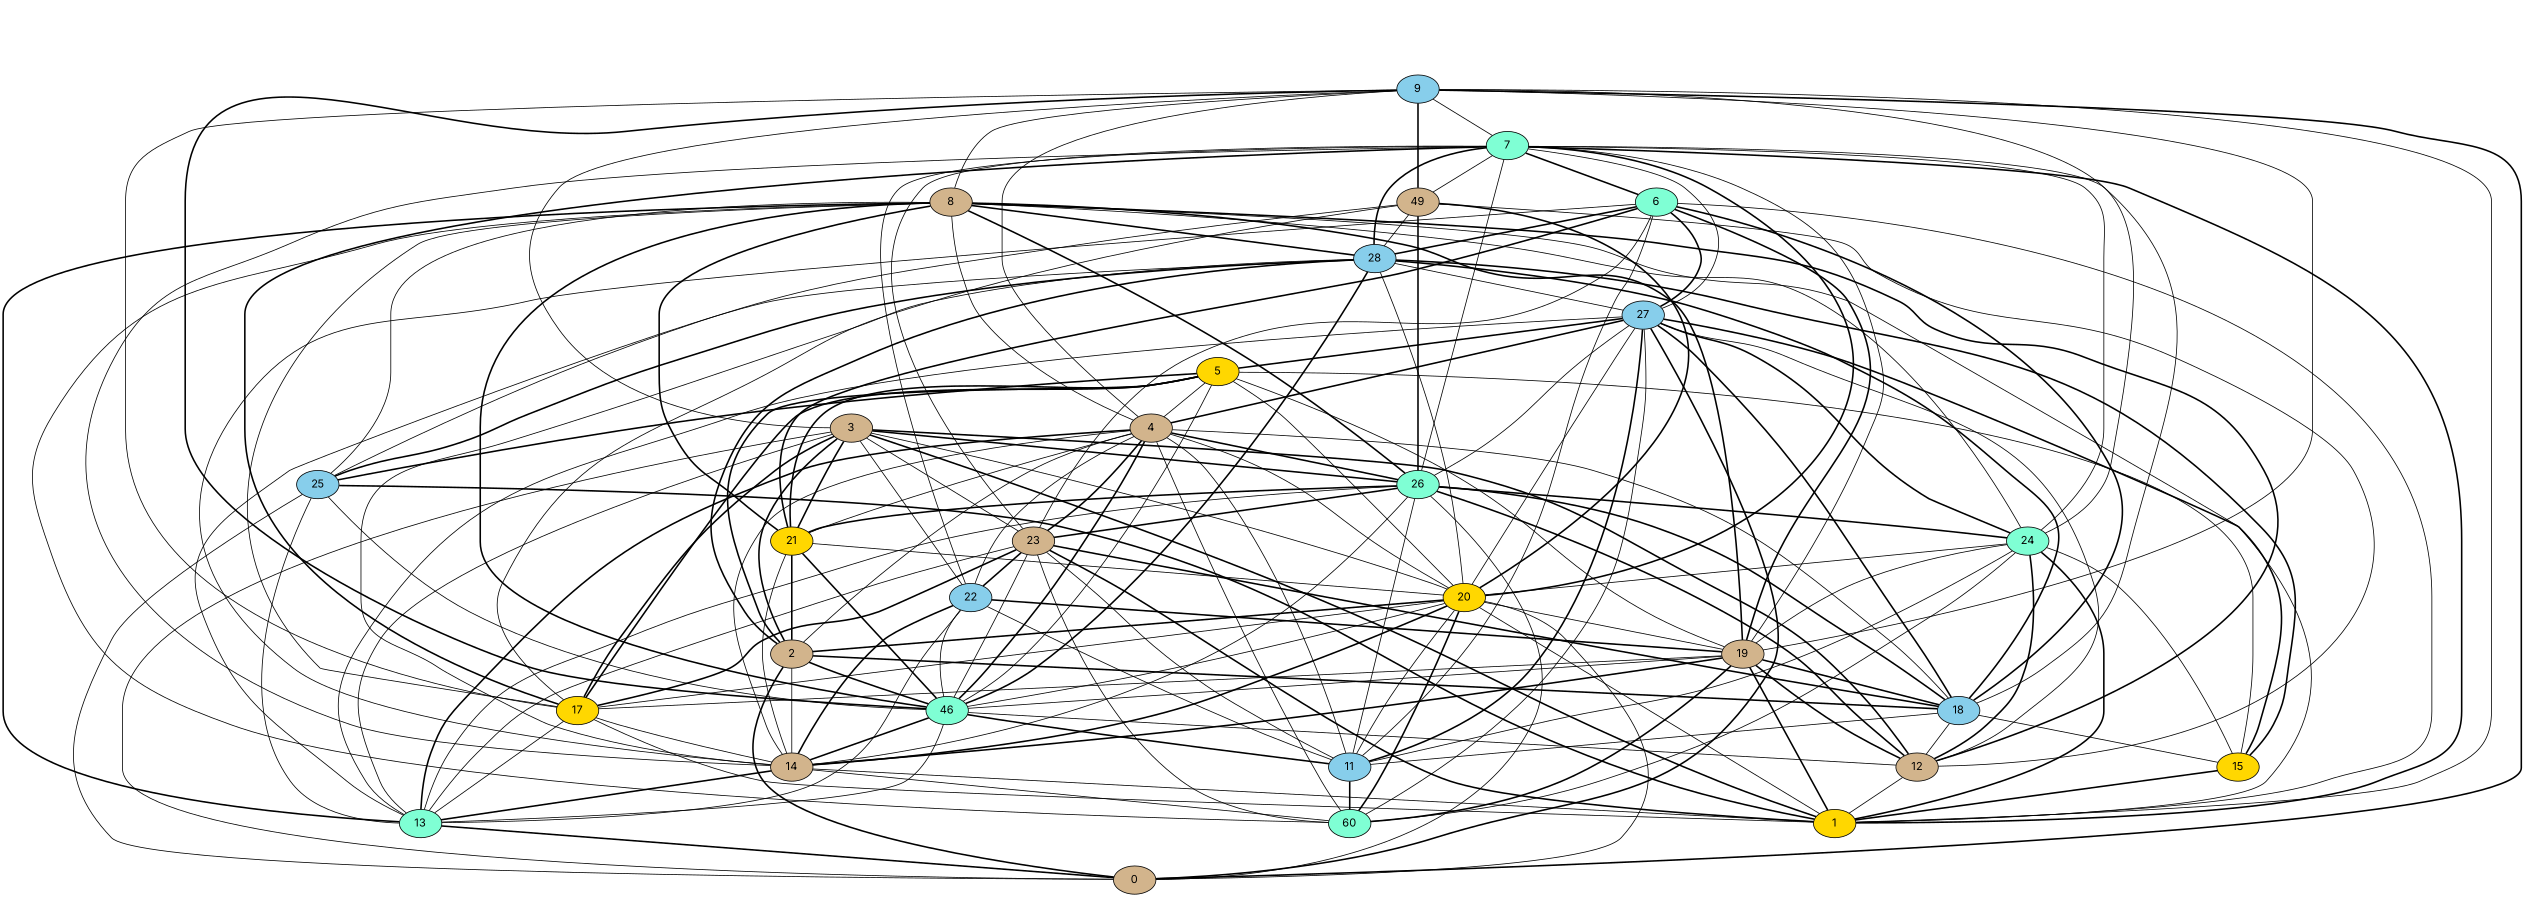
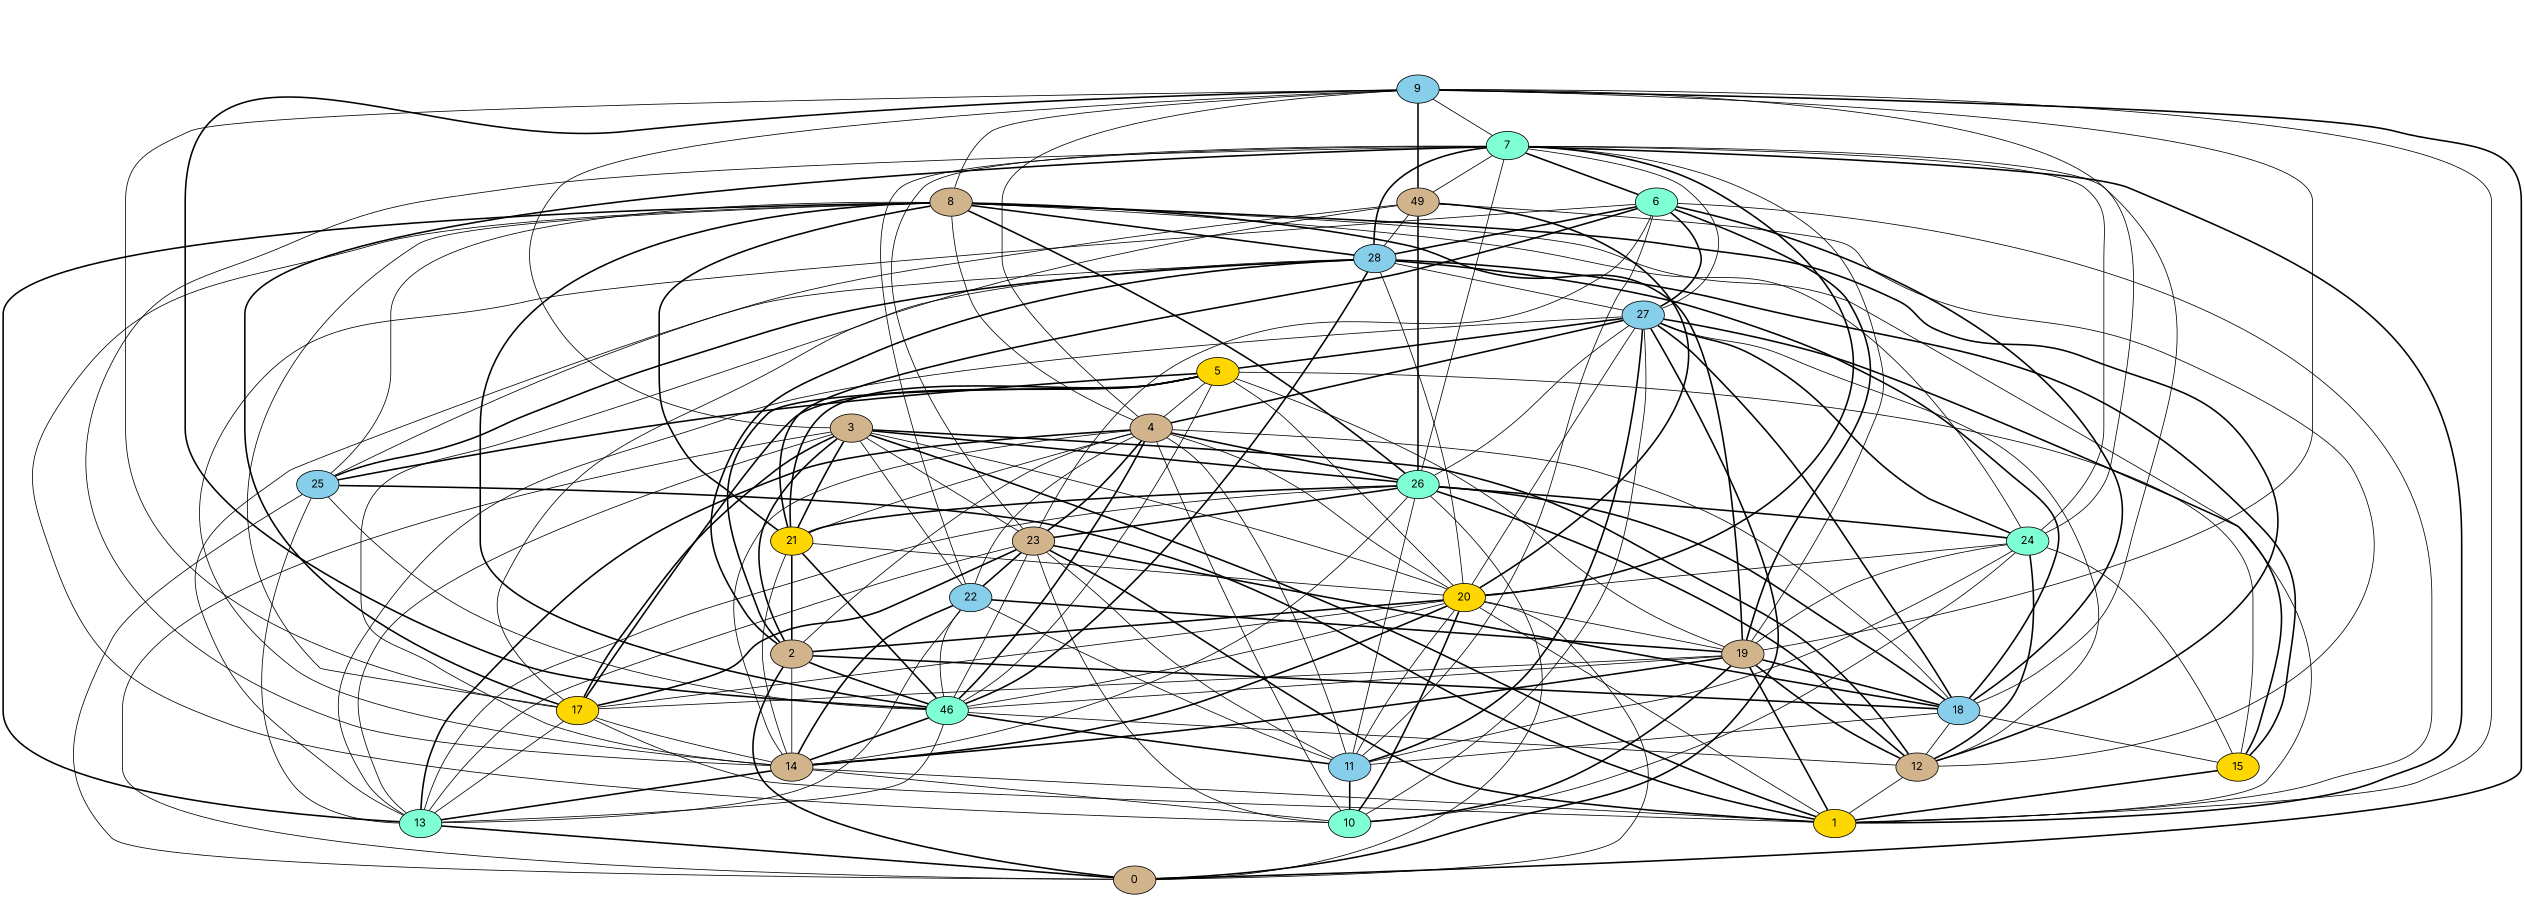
edge "24" -- "1": removed
node "60": label "60" -> "10"
